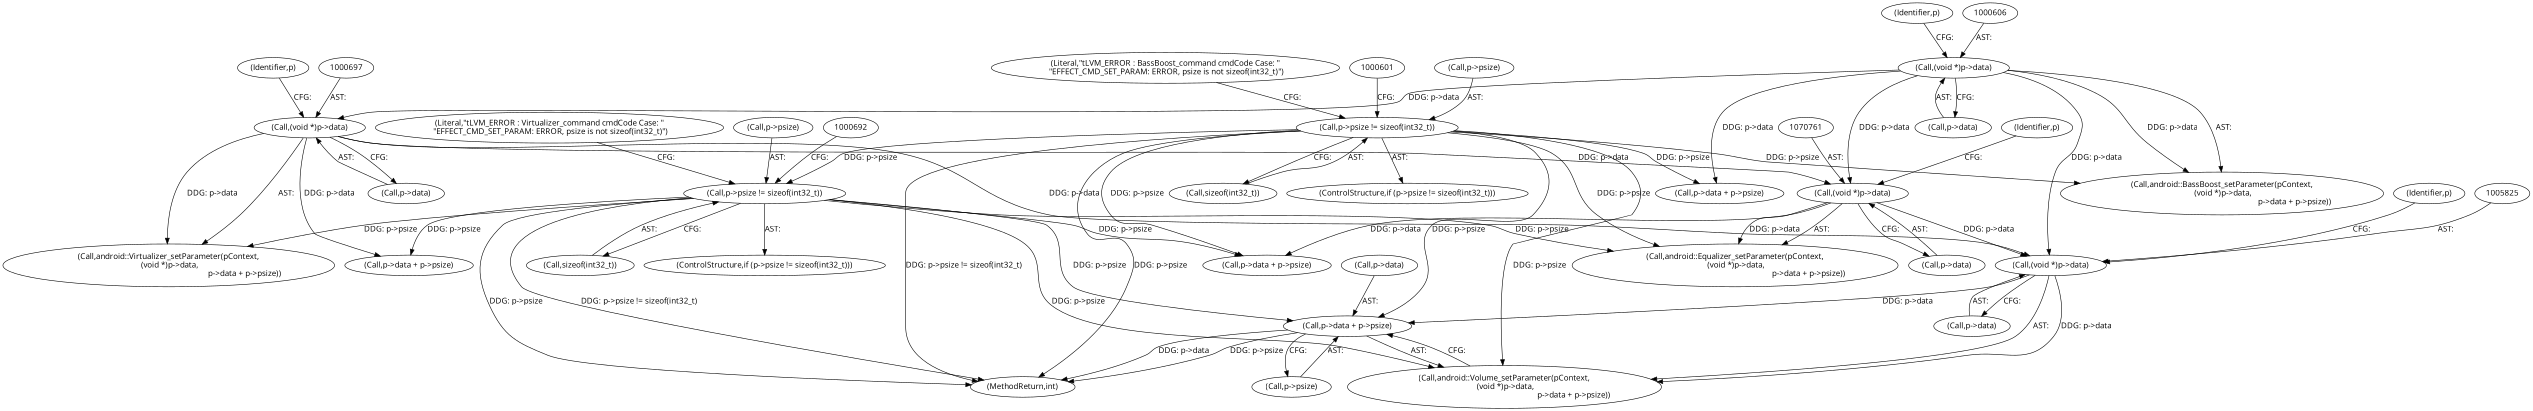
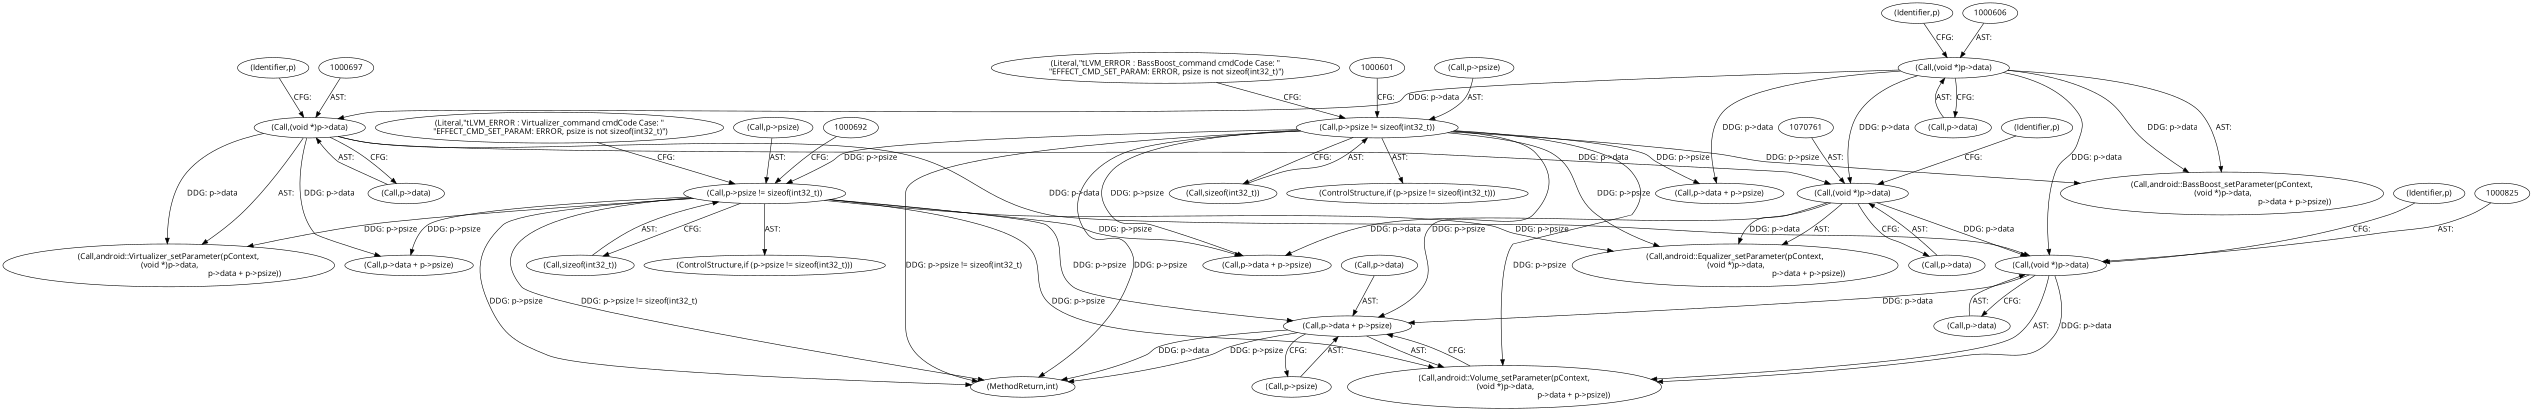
node "1005825": label "1005825" -> "1000825"
